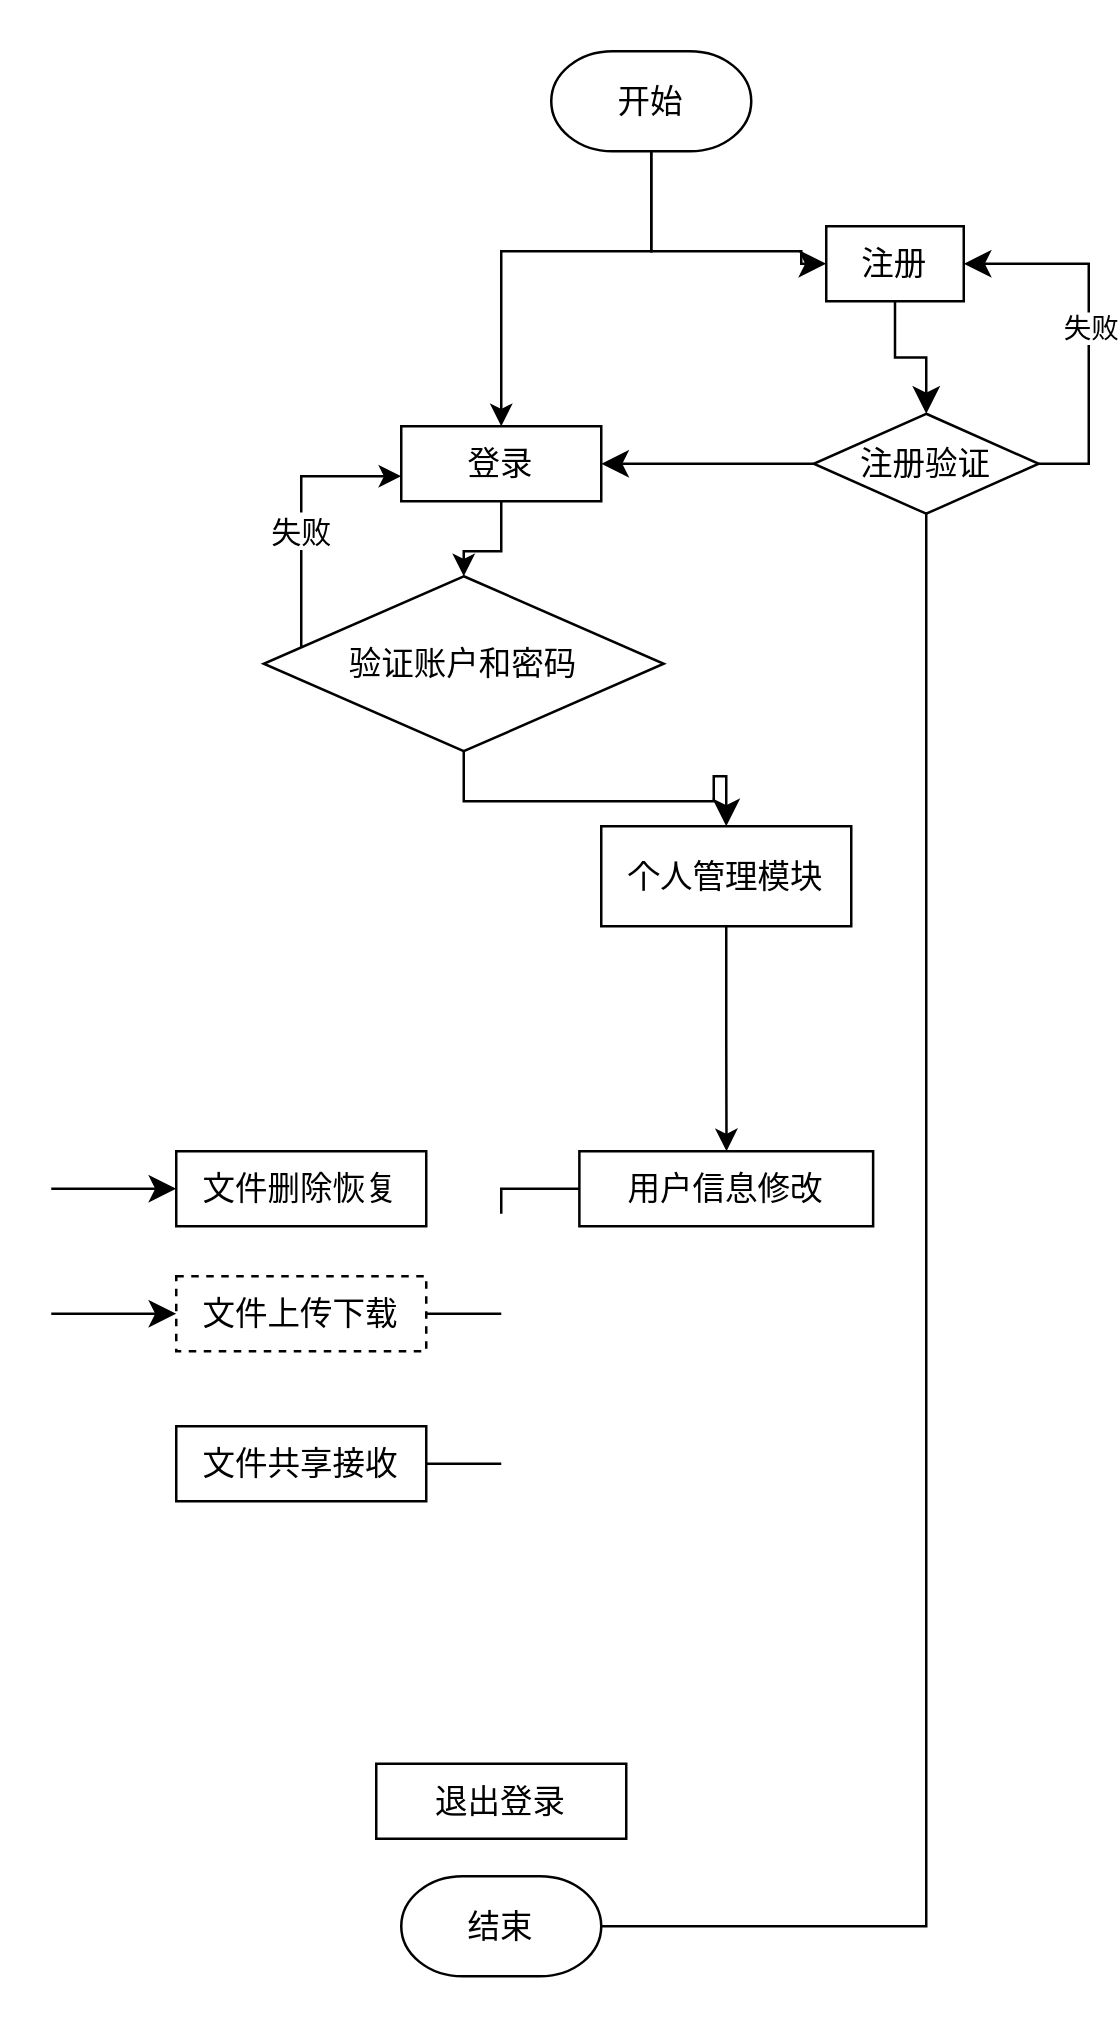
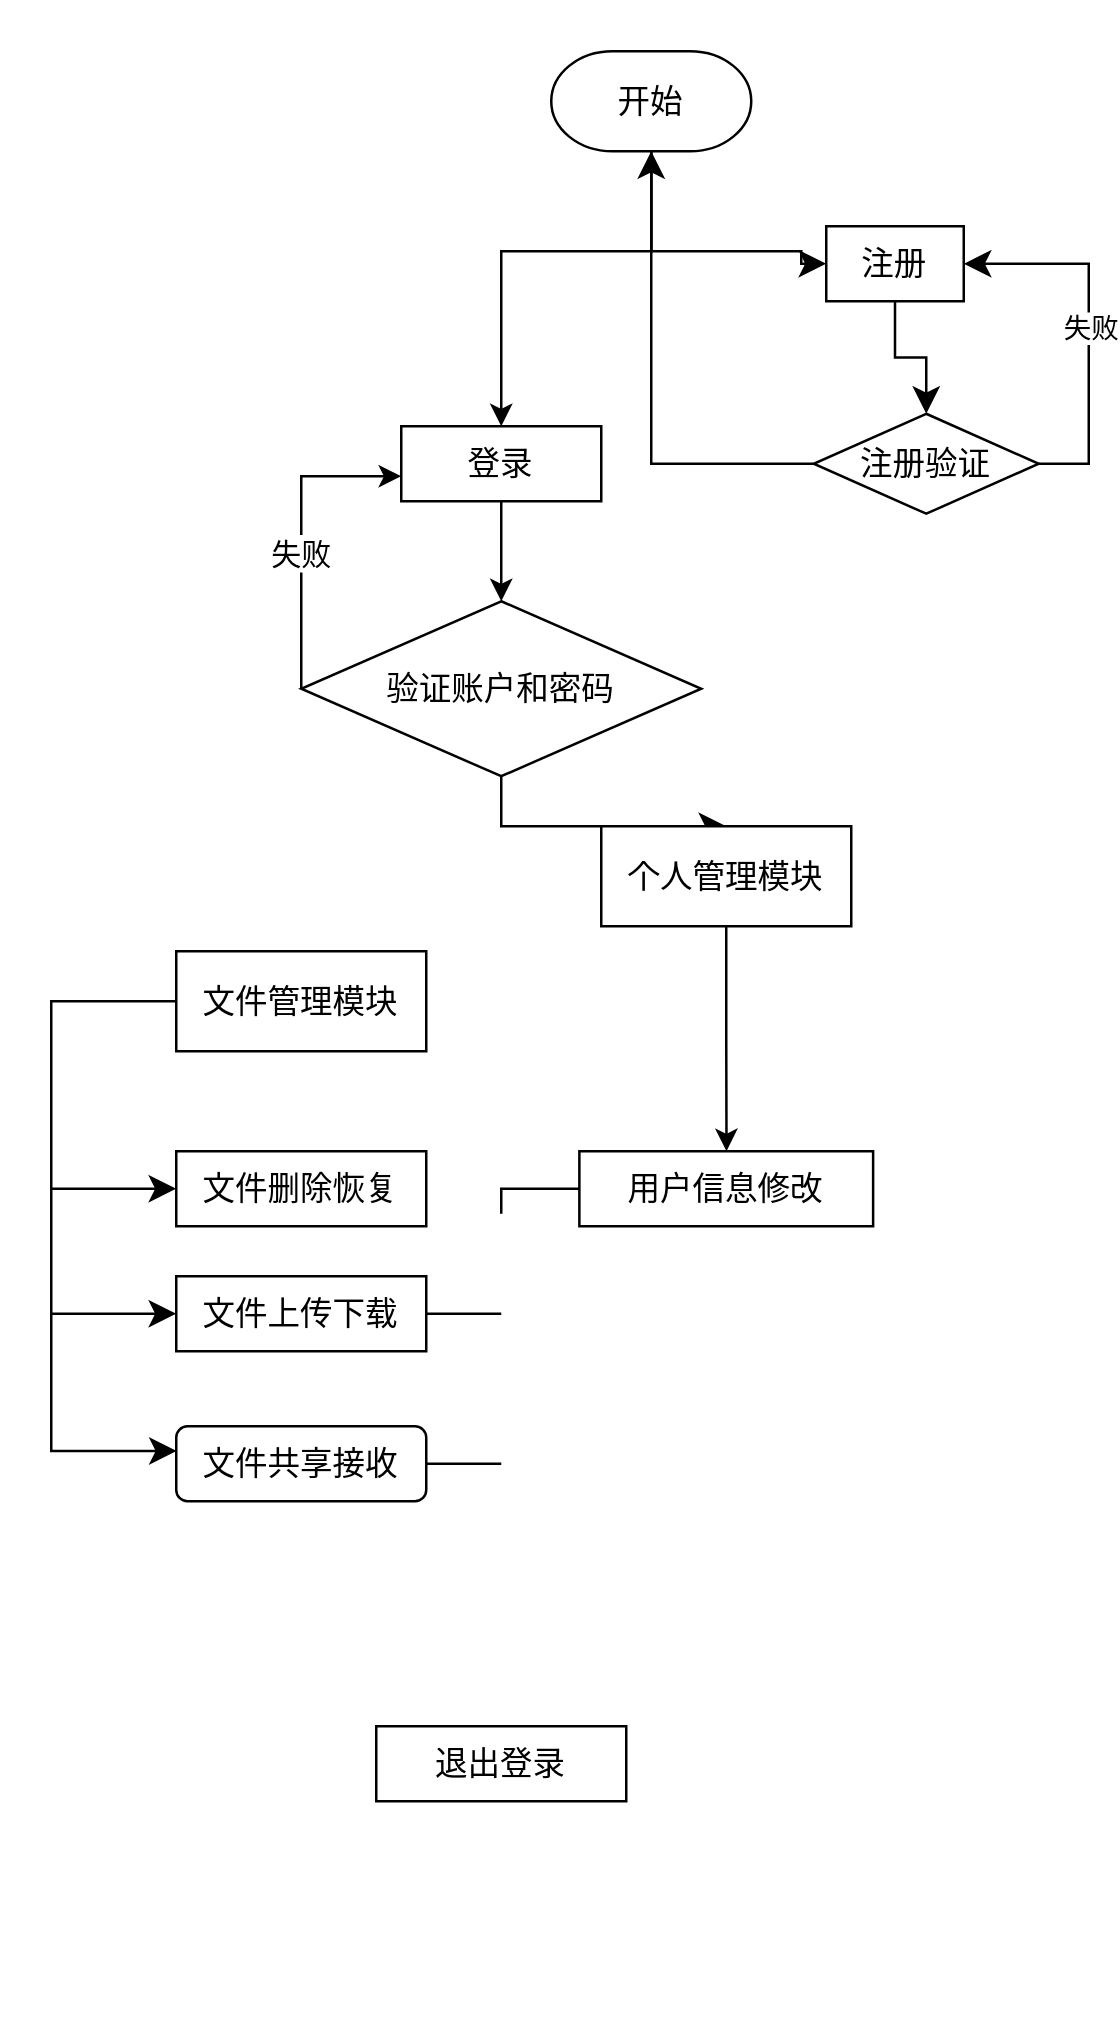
edge "注册验证" -> "登录": now "注册验证" -> "开始"
node "验证账户和密码": moved (464, 664) -> (501, 689)
node "文件管理模块": added
edge "文件管理模块" -> "文件共享接收": added
node "文件上传下载": style dashed -> solid
edge "注册验证" -- "结束": removed
node "文件共享接收": shape rectangle -> rounded rectangle
node "退出登录": moved (501, 1801) -> (501, 1764)
node "结束": removed
